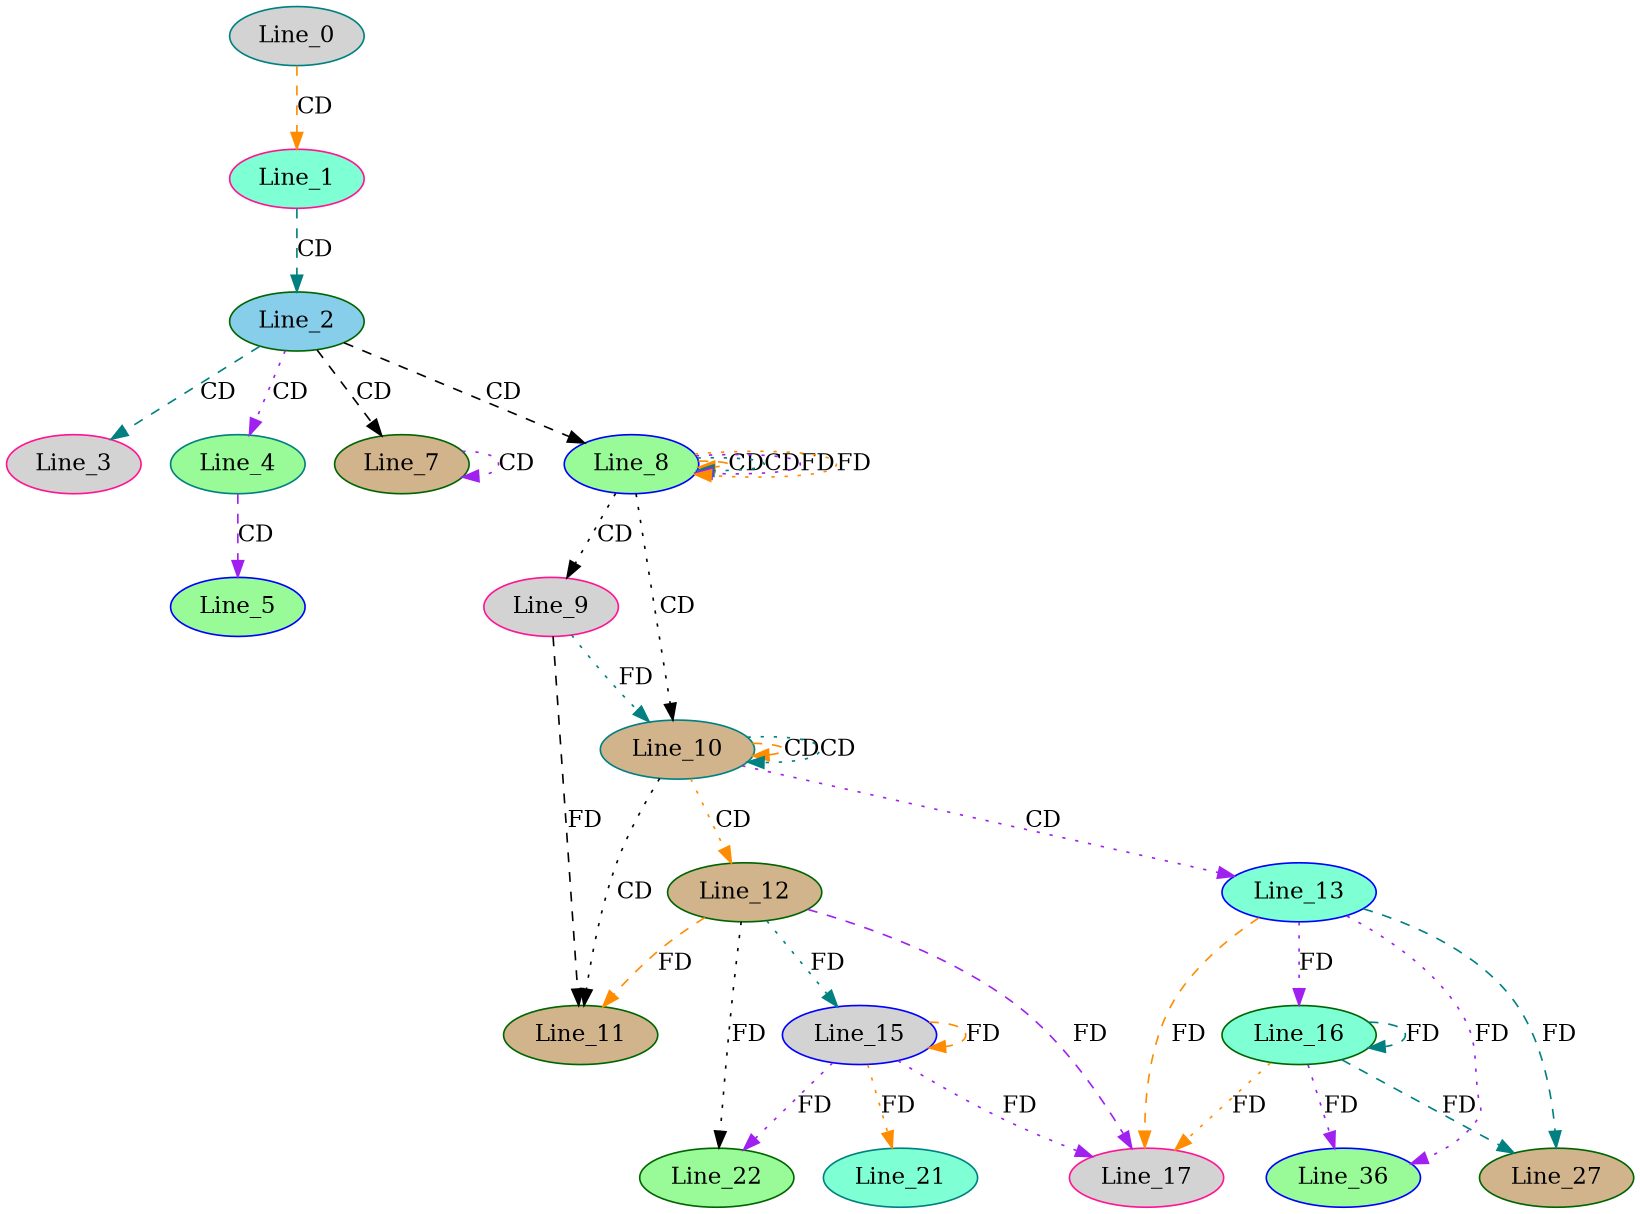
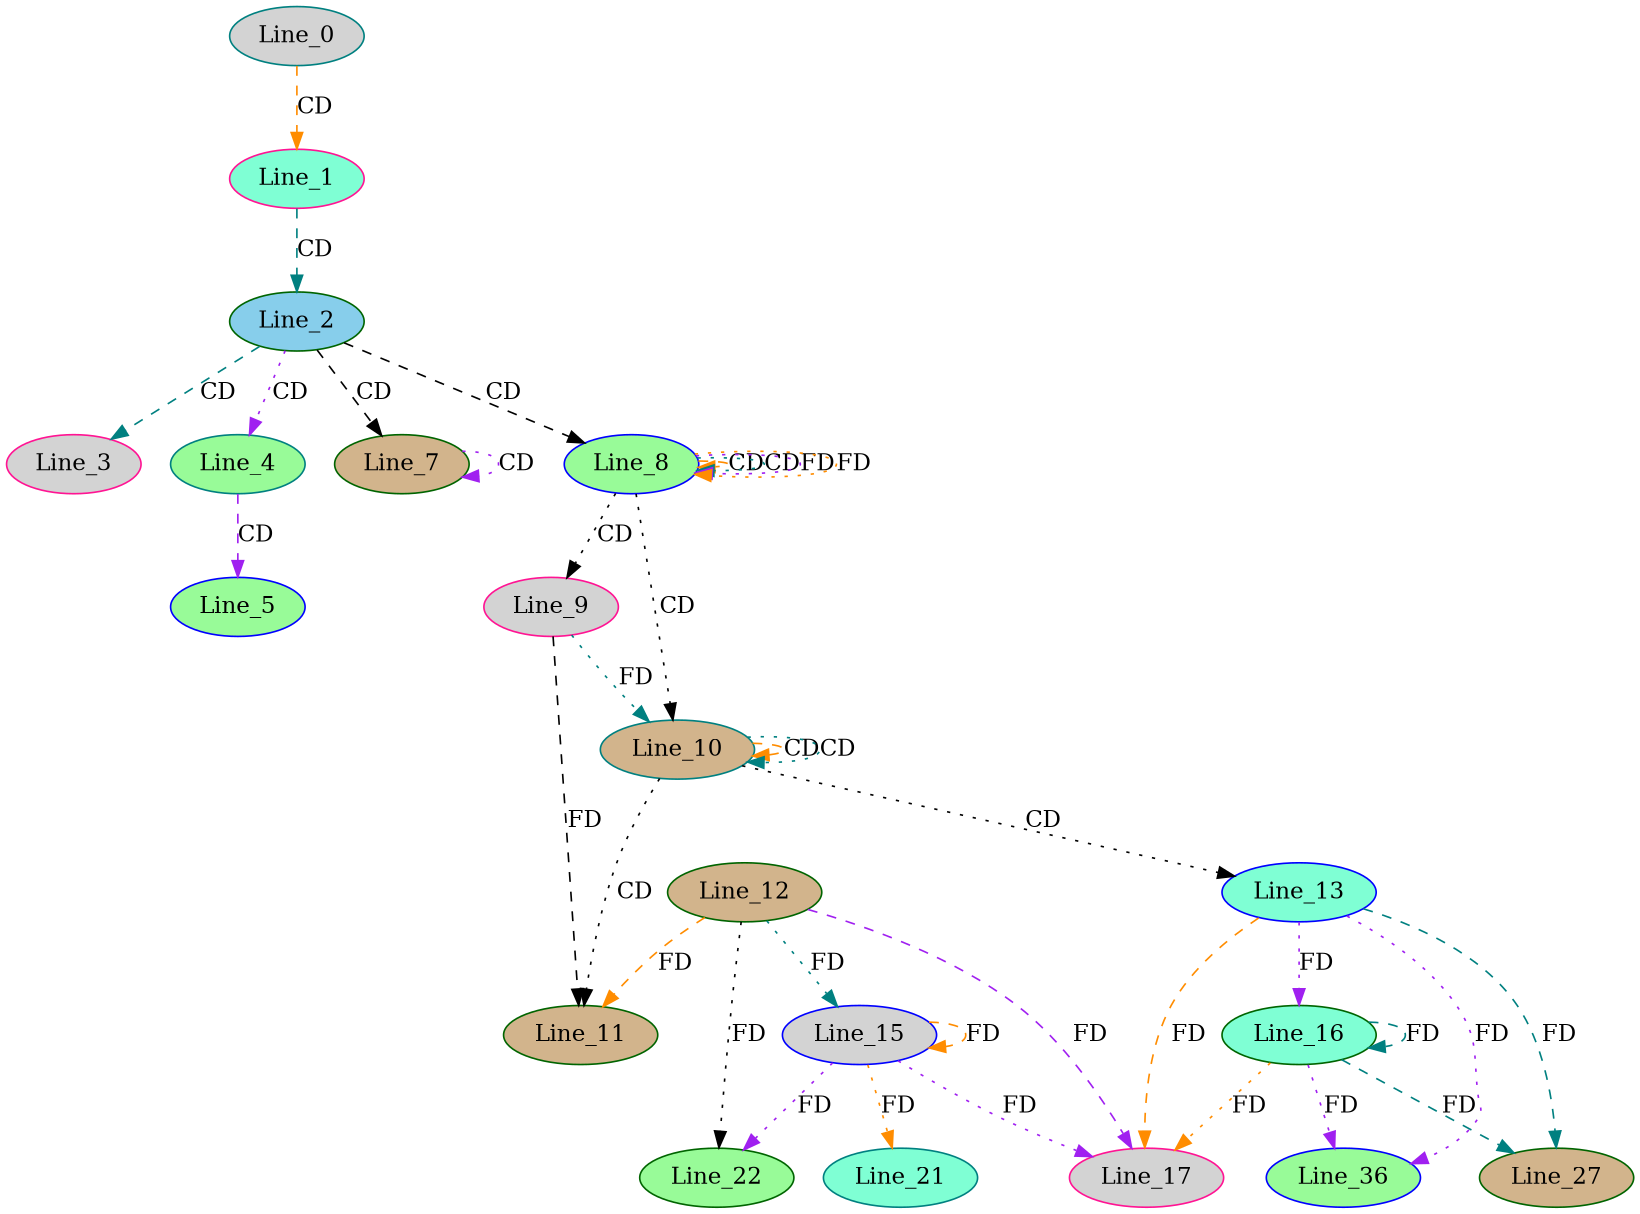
edge "Line_10" -> "Line_12": removed, label "CD"
edge "Line_10" -> "Line_13": color purple -> black
